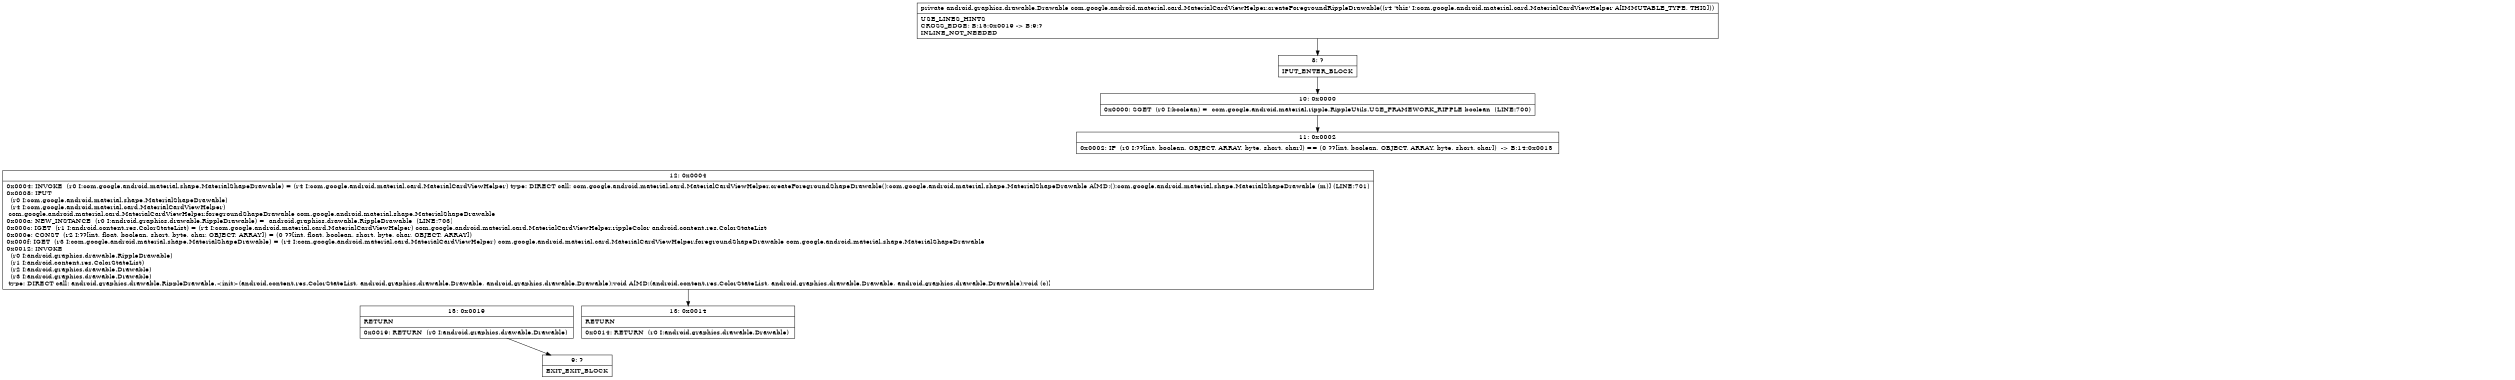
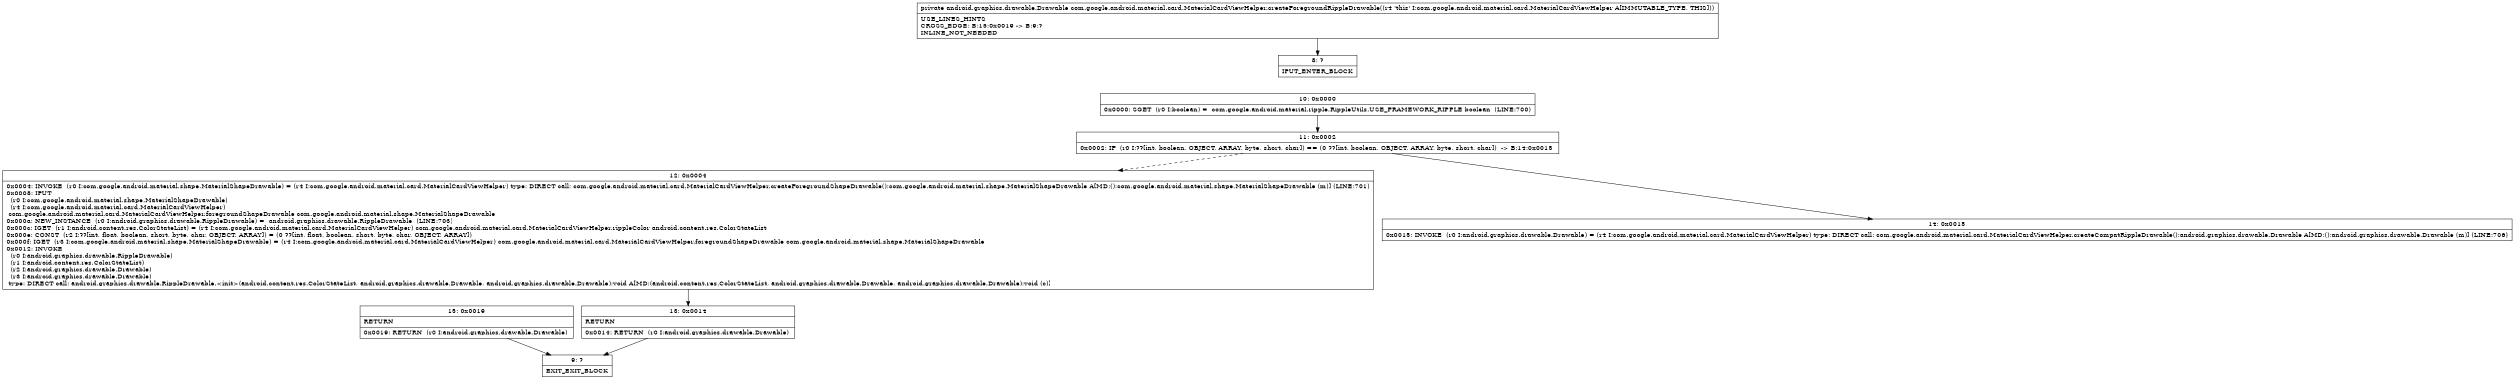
edge "8: ?" -> "10: 0x0000": removed
edge "11: 0x0002" -> "12: 0x0004": added
node "14: 0x0015": added
edge "13: 0x0014" -> "9: ?": added
